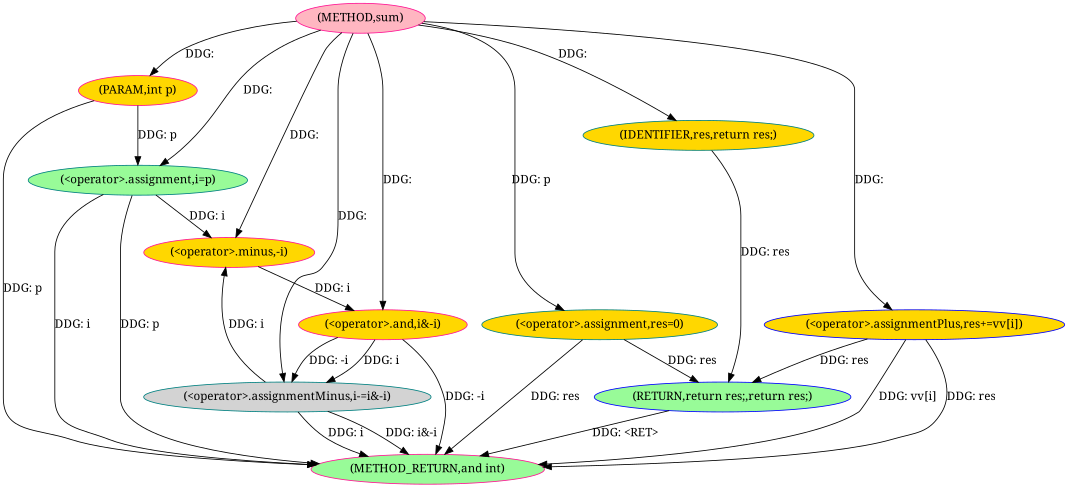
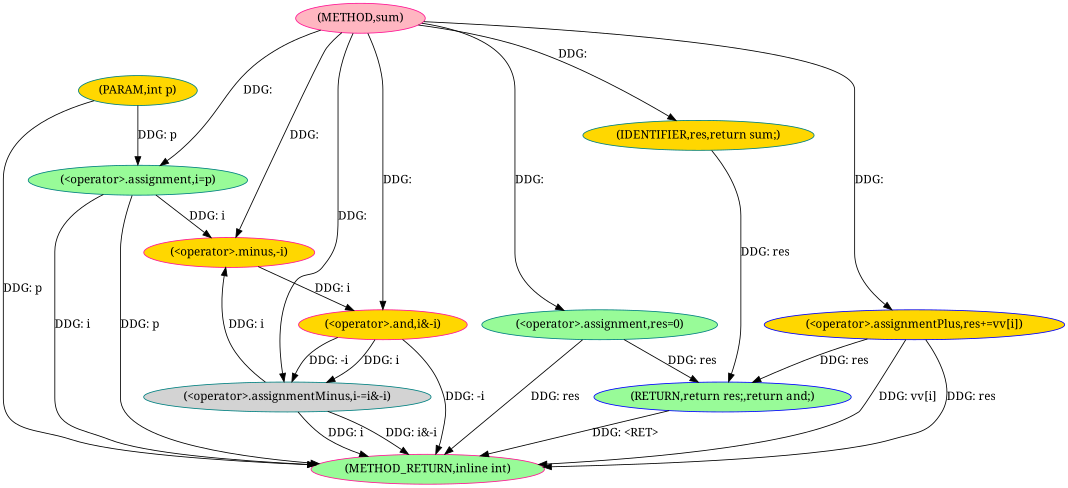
edge "(METHOD,sum)" -> "(PARAM,int p)": removed, label "DDG:"
node "(PARAM,int p)": color deeppink -> teal
node "(IDENTIFIER,res,return res;)": label "(IDENTIFIER,res,return res;)" -> "(IDENTIFIER,res,return sum;)"
edge "(METHOD,sum)" -> "(<operator>.assignment,res=0)": label "DDG: p" -> "DDG: "
node "(<operator>.assignment,res=0)": fillcolor gold -> palegreen
node "(RETURN,return res;,return res;)": label "(RETURN,return res;,return res;)" -> "(RETURN,return res;,return and;)"
node "(METHOD_RETURN,and int)": label "(METHOD_RETURN,and int)" -> "(METHOD_RETURN,inline int)"
